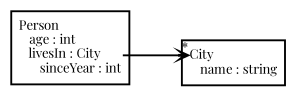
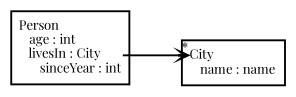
node "City": text "name : string" -> "name : name"
